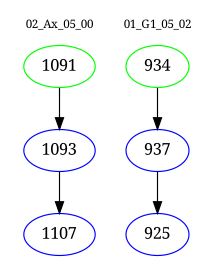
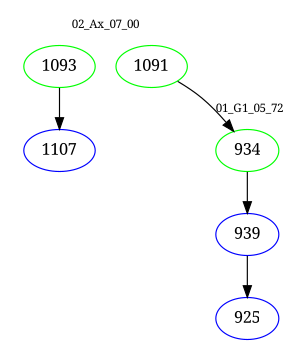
cluster "02_Ax_05_00": label "02_Ax_05_00" -> "02_Ax_07_00"
cluster "01_G1_05_02": label "01_G1_05_02" -> "01_G1_05_72"
edge "1091" -> "1093": now "1091" -> "934"
node "1093": color blue -> green
node "937": label "937" -> "939"
